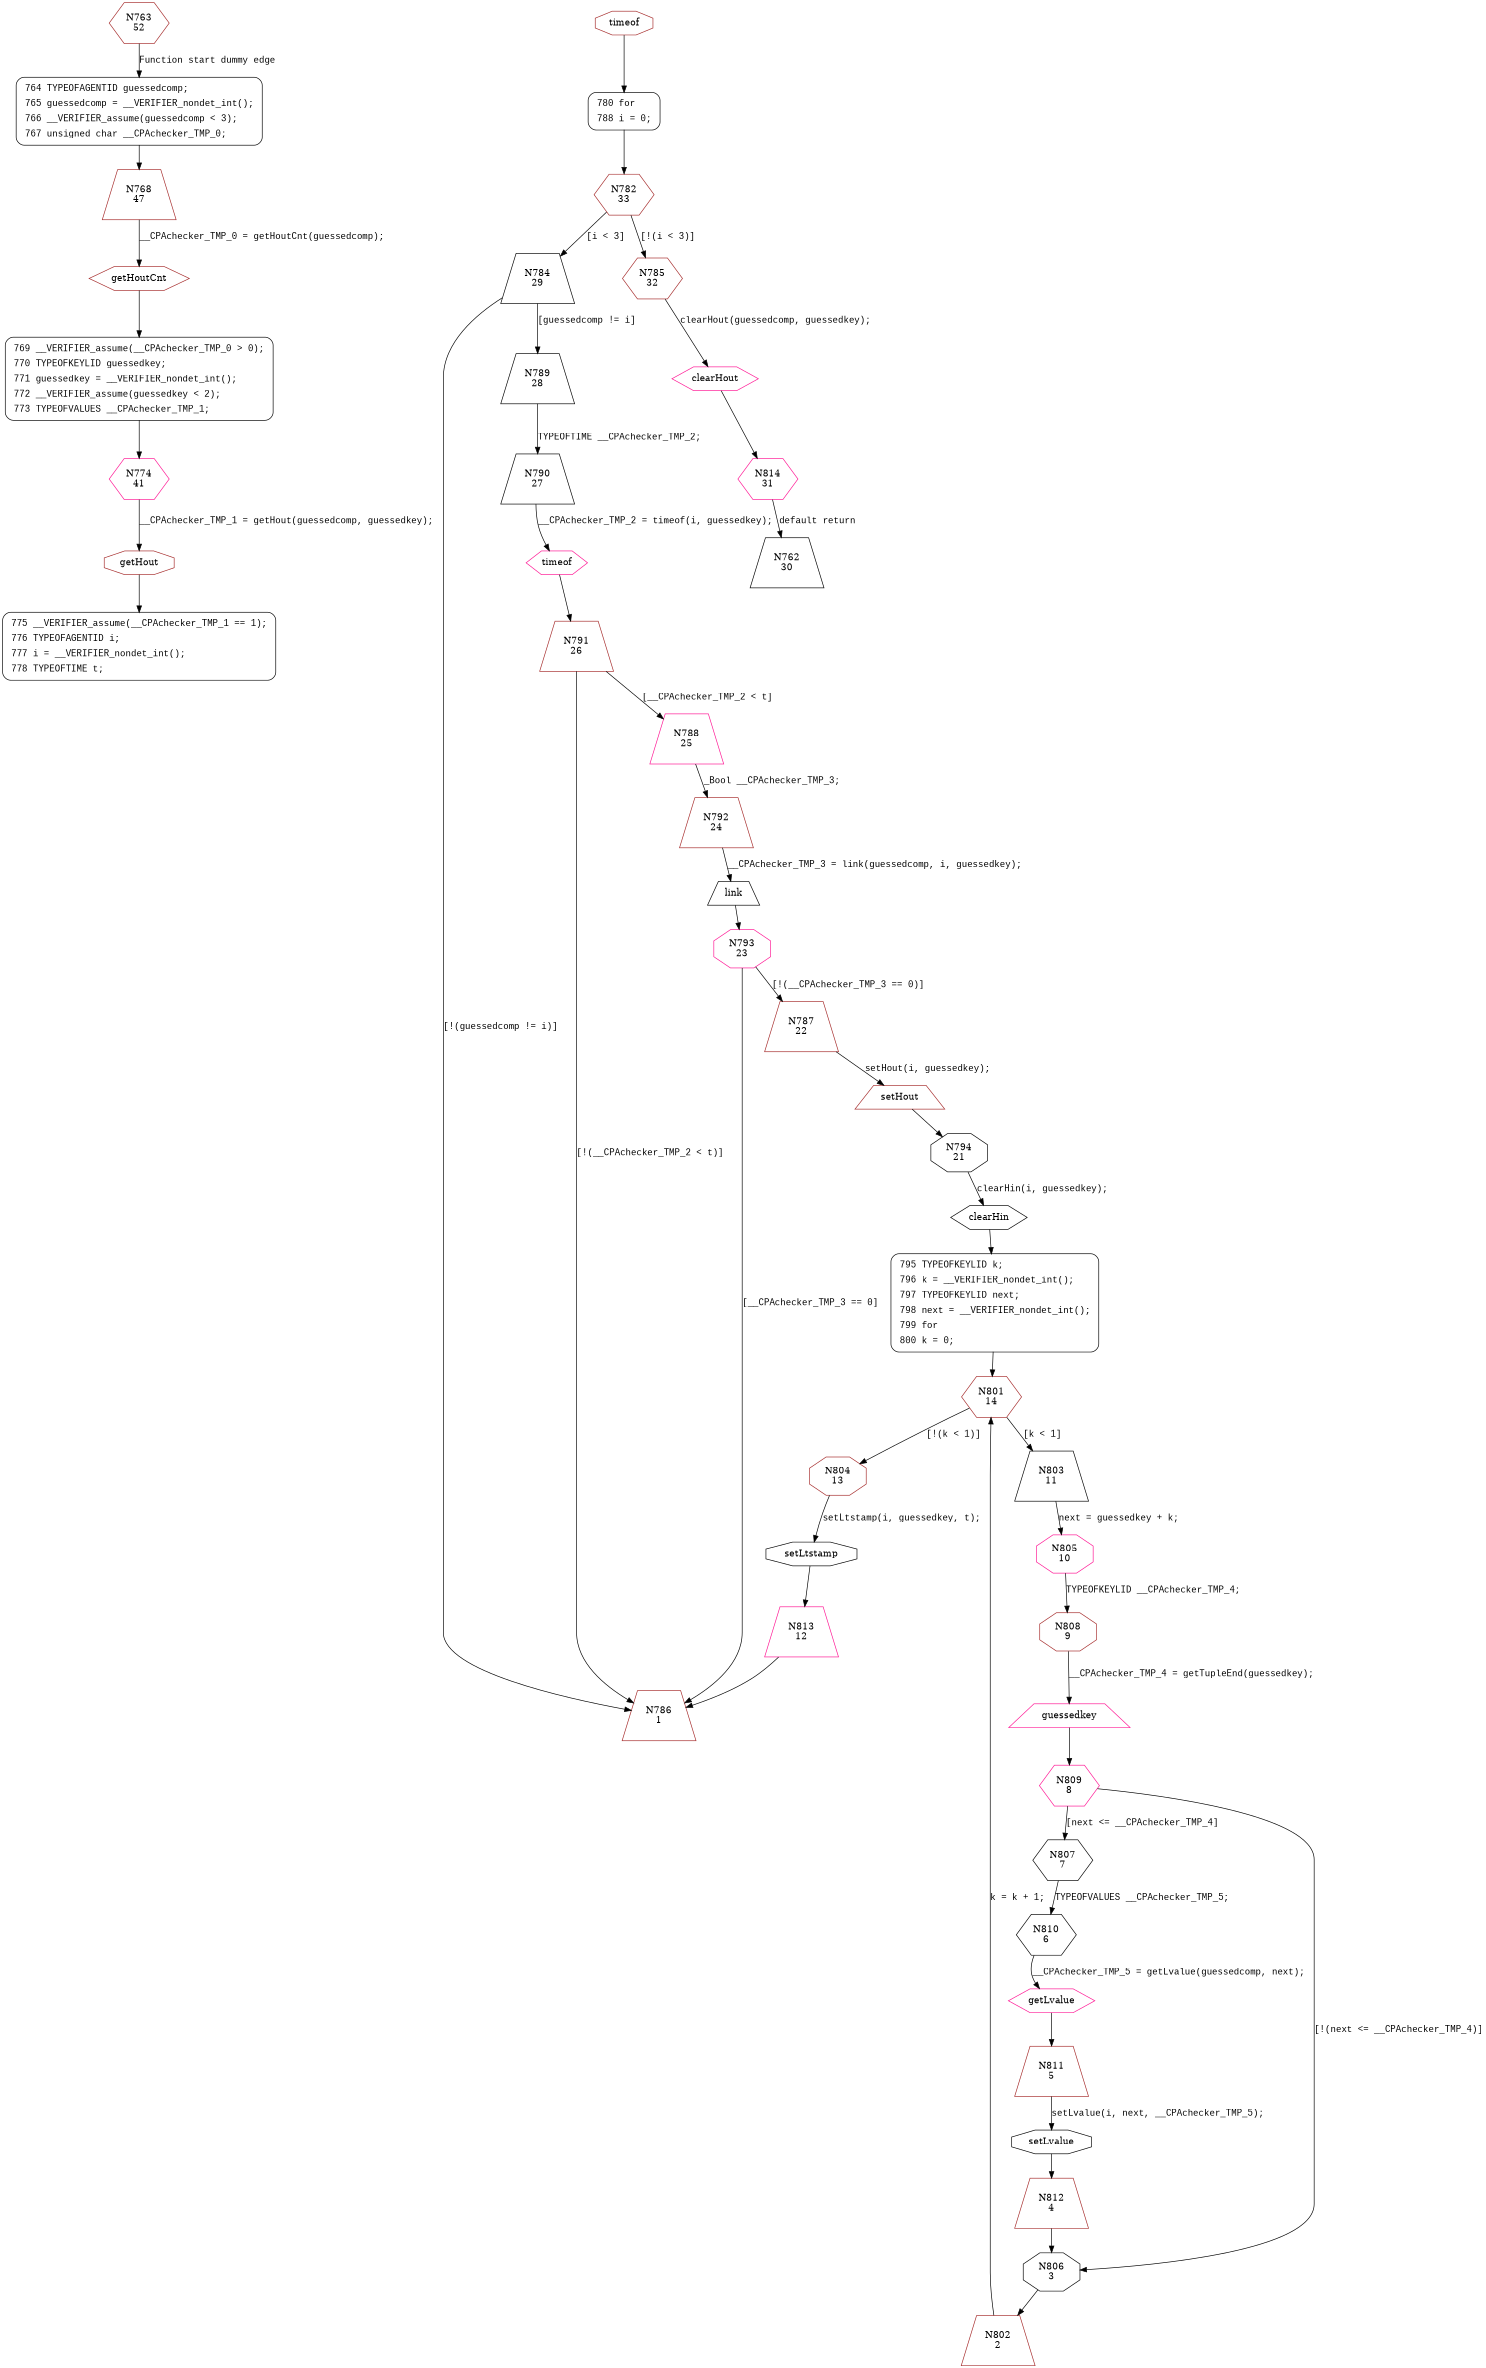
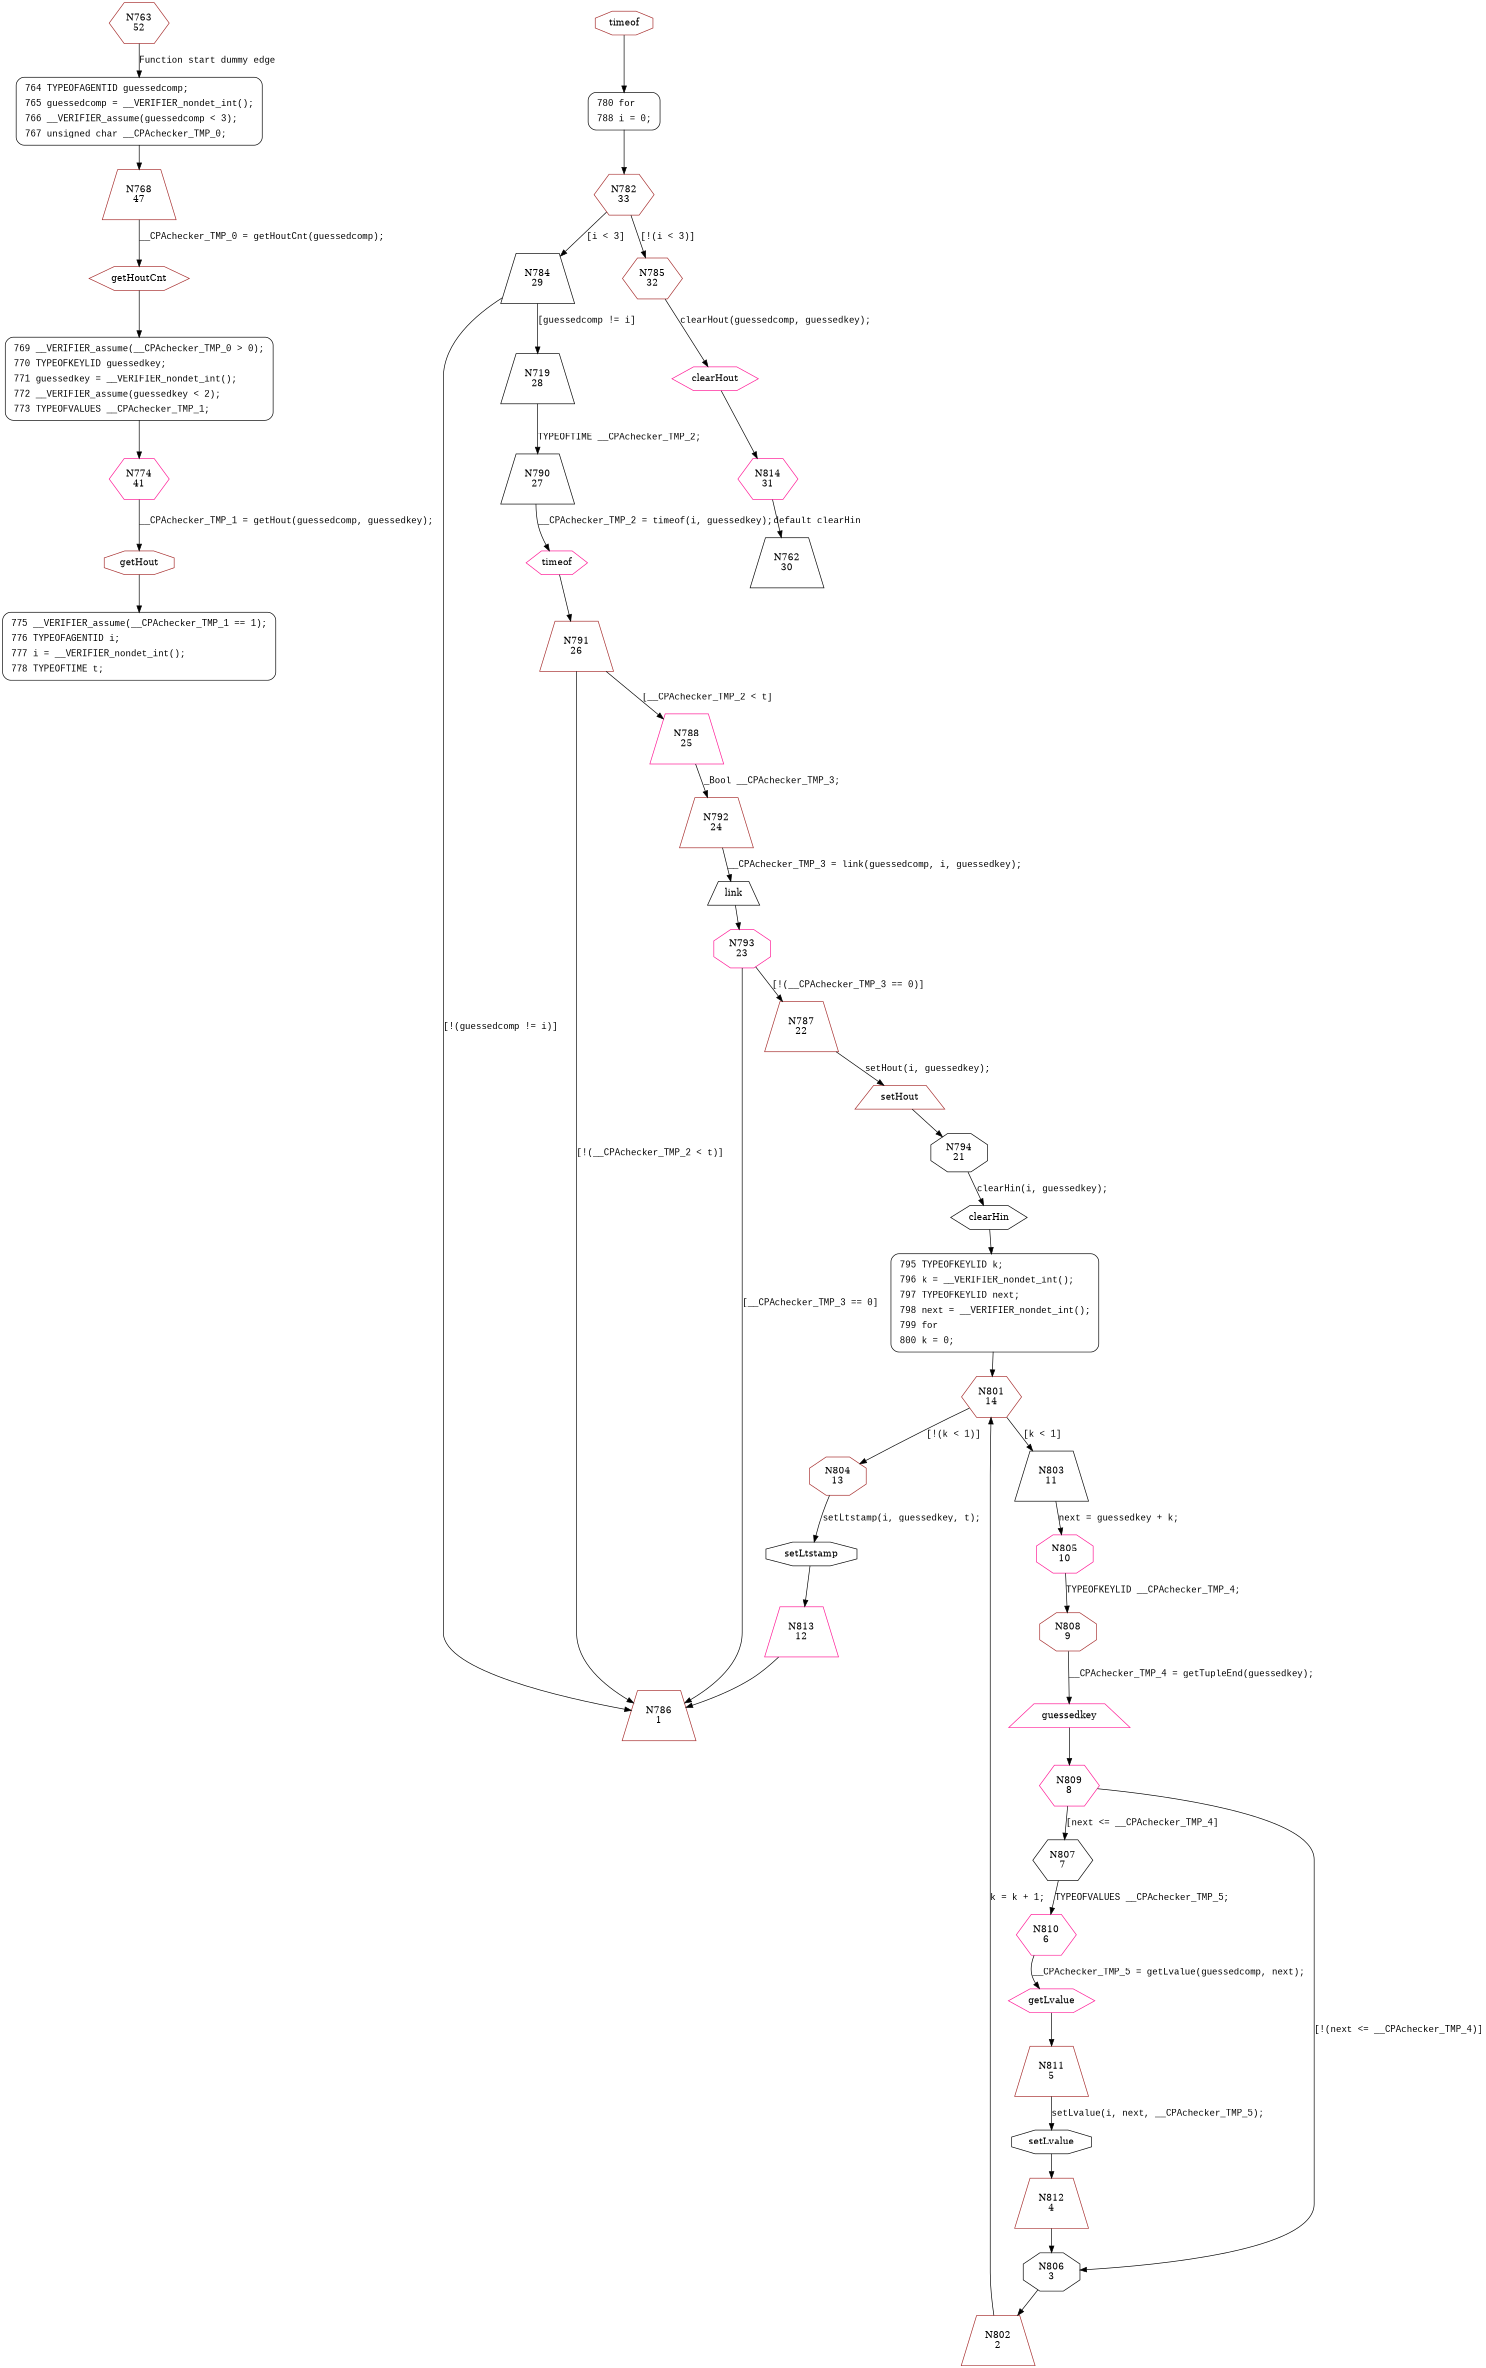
node "N789 28": label "N789 28" -> "N719 28"
edge "N814 31" -> "N762 30": label "default return" -> "default clearHin"
node "N810 6": color black -> deeppink
